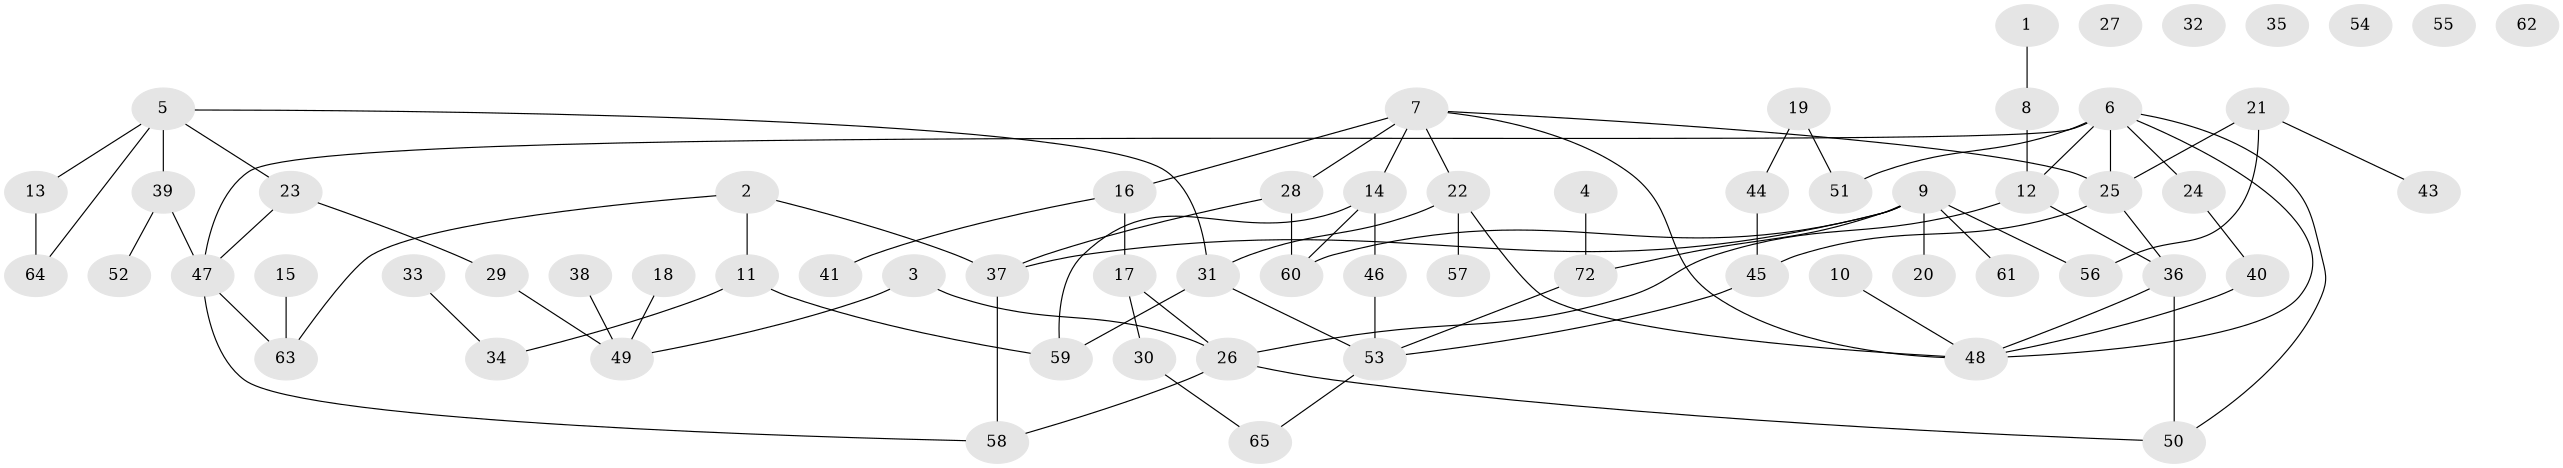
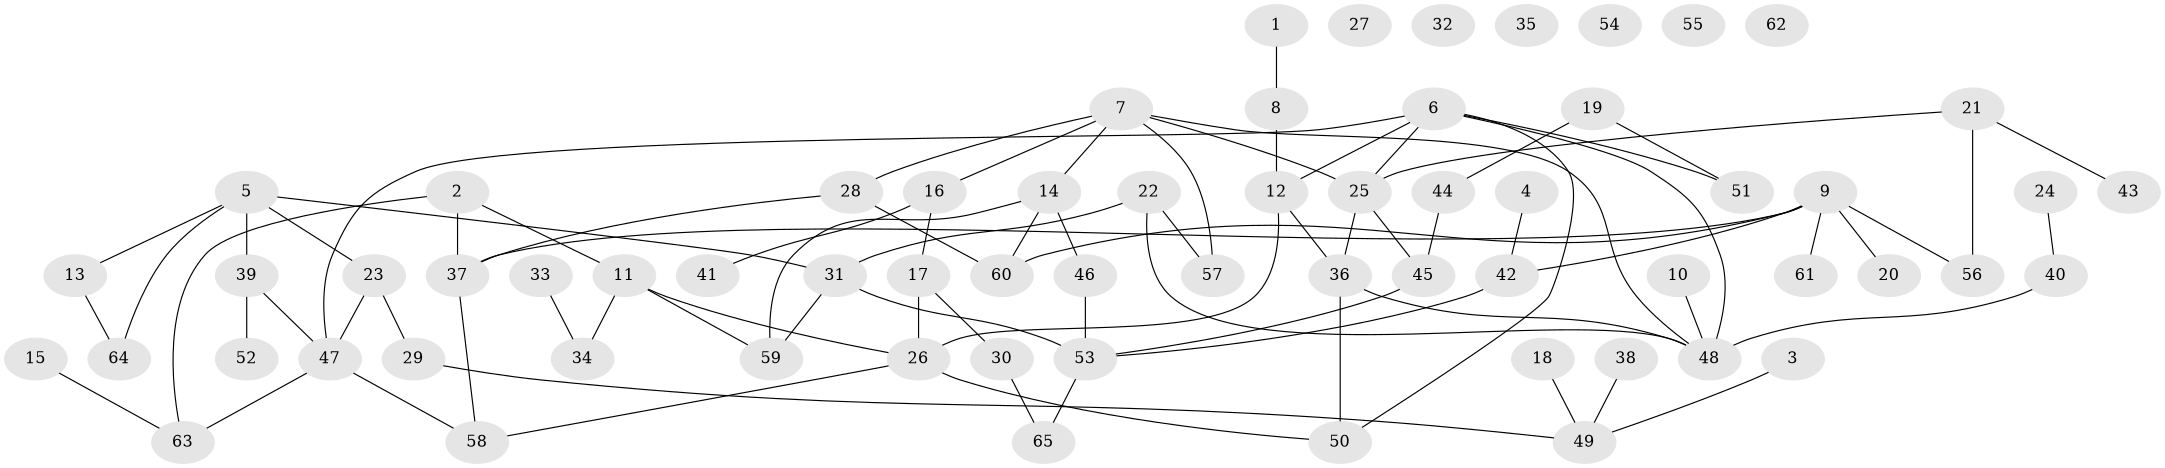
edge "6" -- "24": removed
edge "7" -- "22": now "7" -- "57"
node "72": label "72" -> "42"
edge "3" -- "26": now "11" -- "26"
